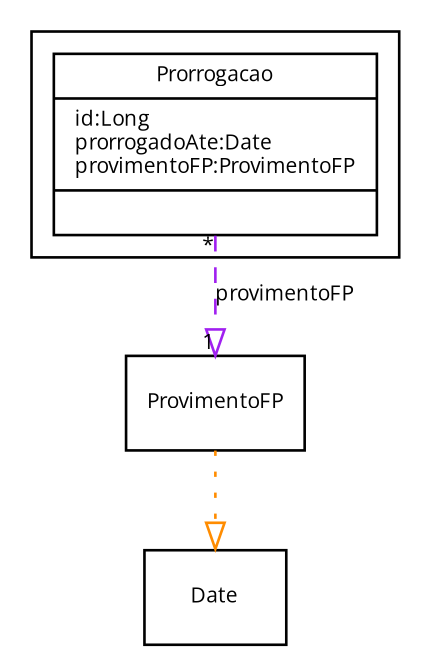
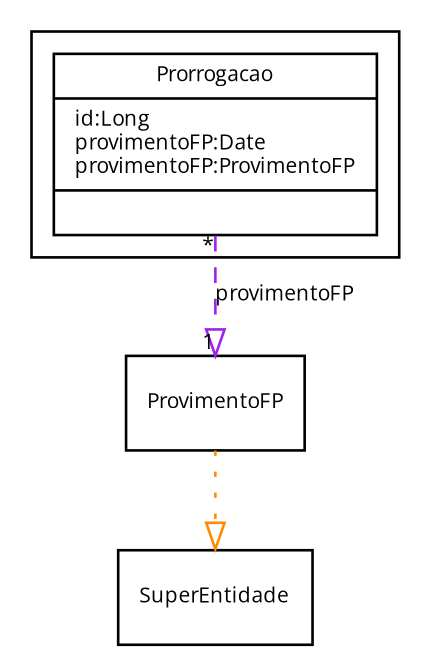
node "Prorrogacao": text "prorrogadoAte:Date" -> "provimentoFP:Date"
node "Date": label "Date" -> "SuperEntidade"
